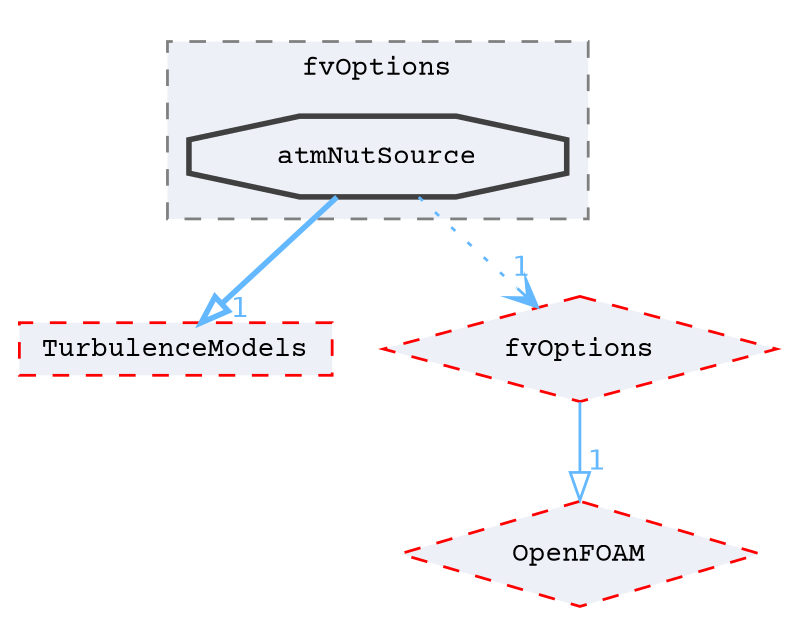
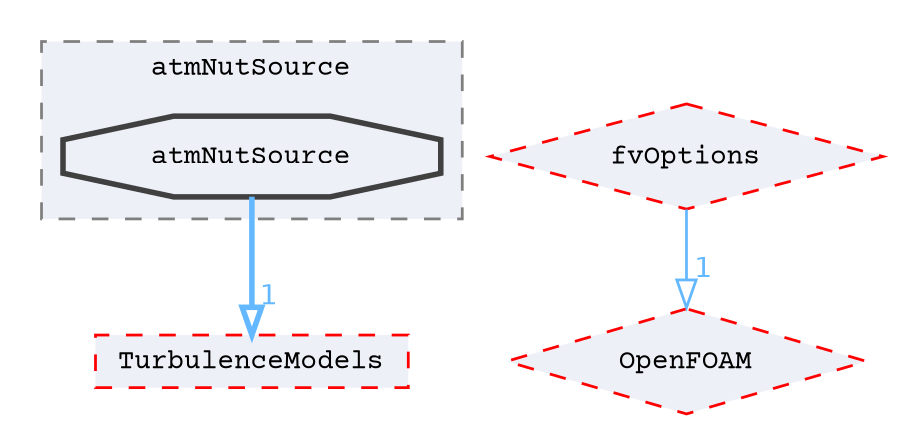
cluster "fvOptions": label "fvOptions" -> "atmNutSource"
edge "atmNutSource" -> "fvOptions": removed
